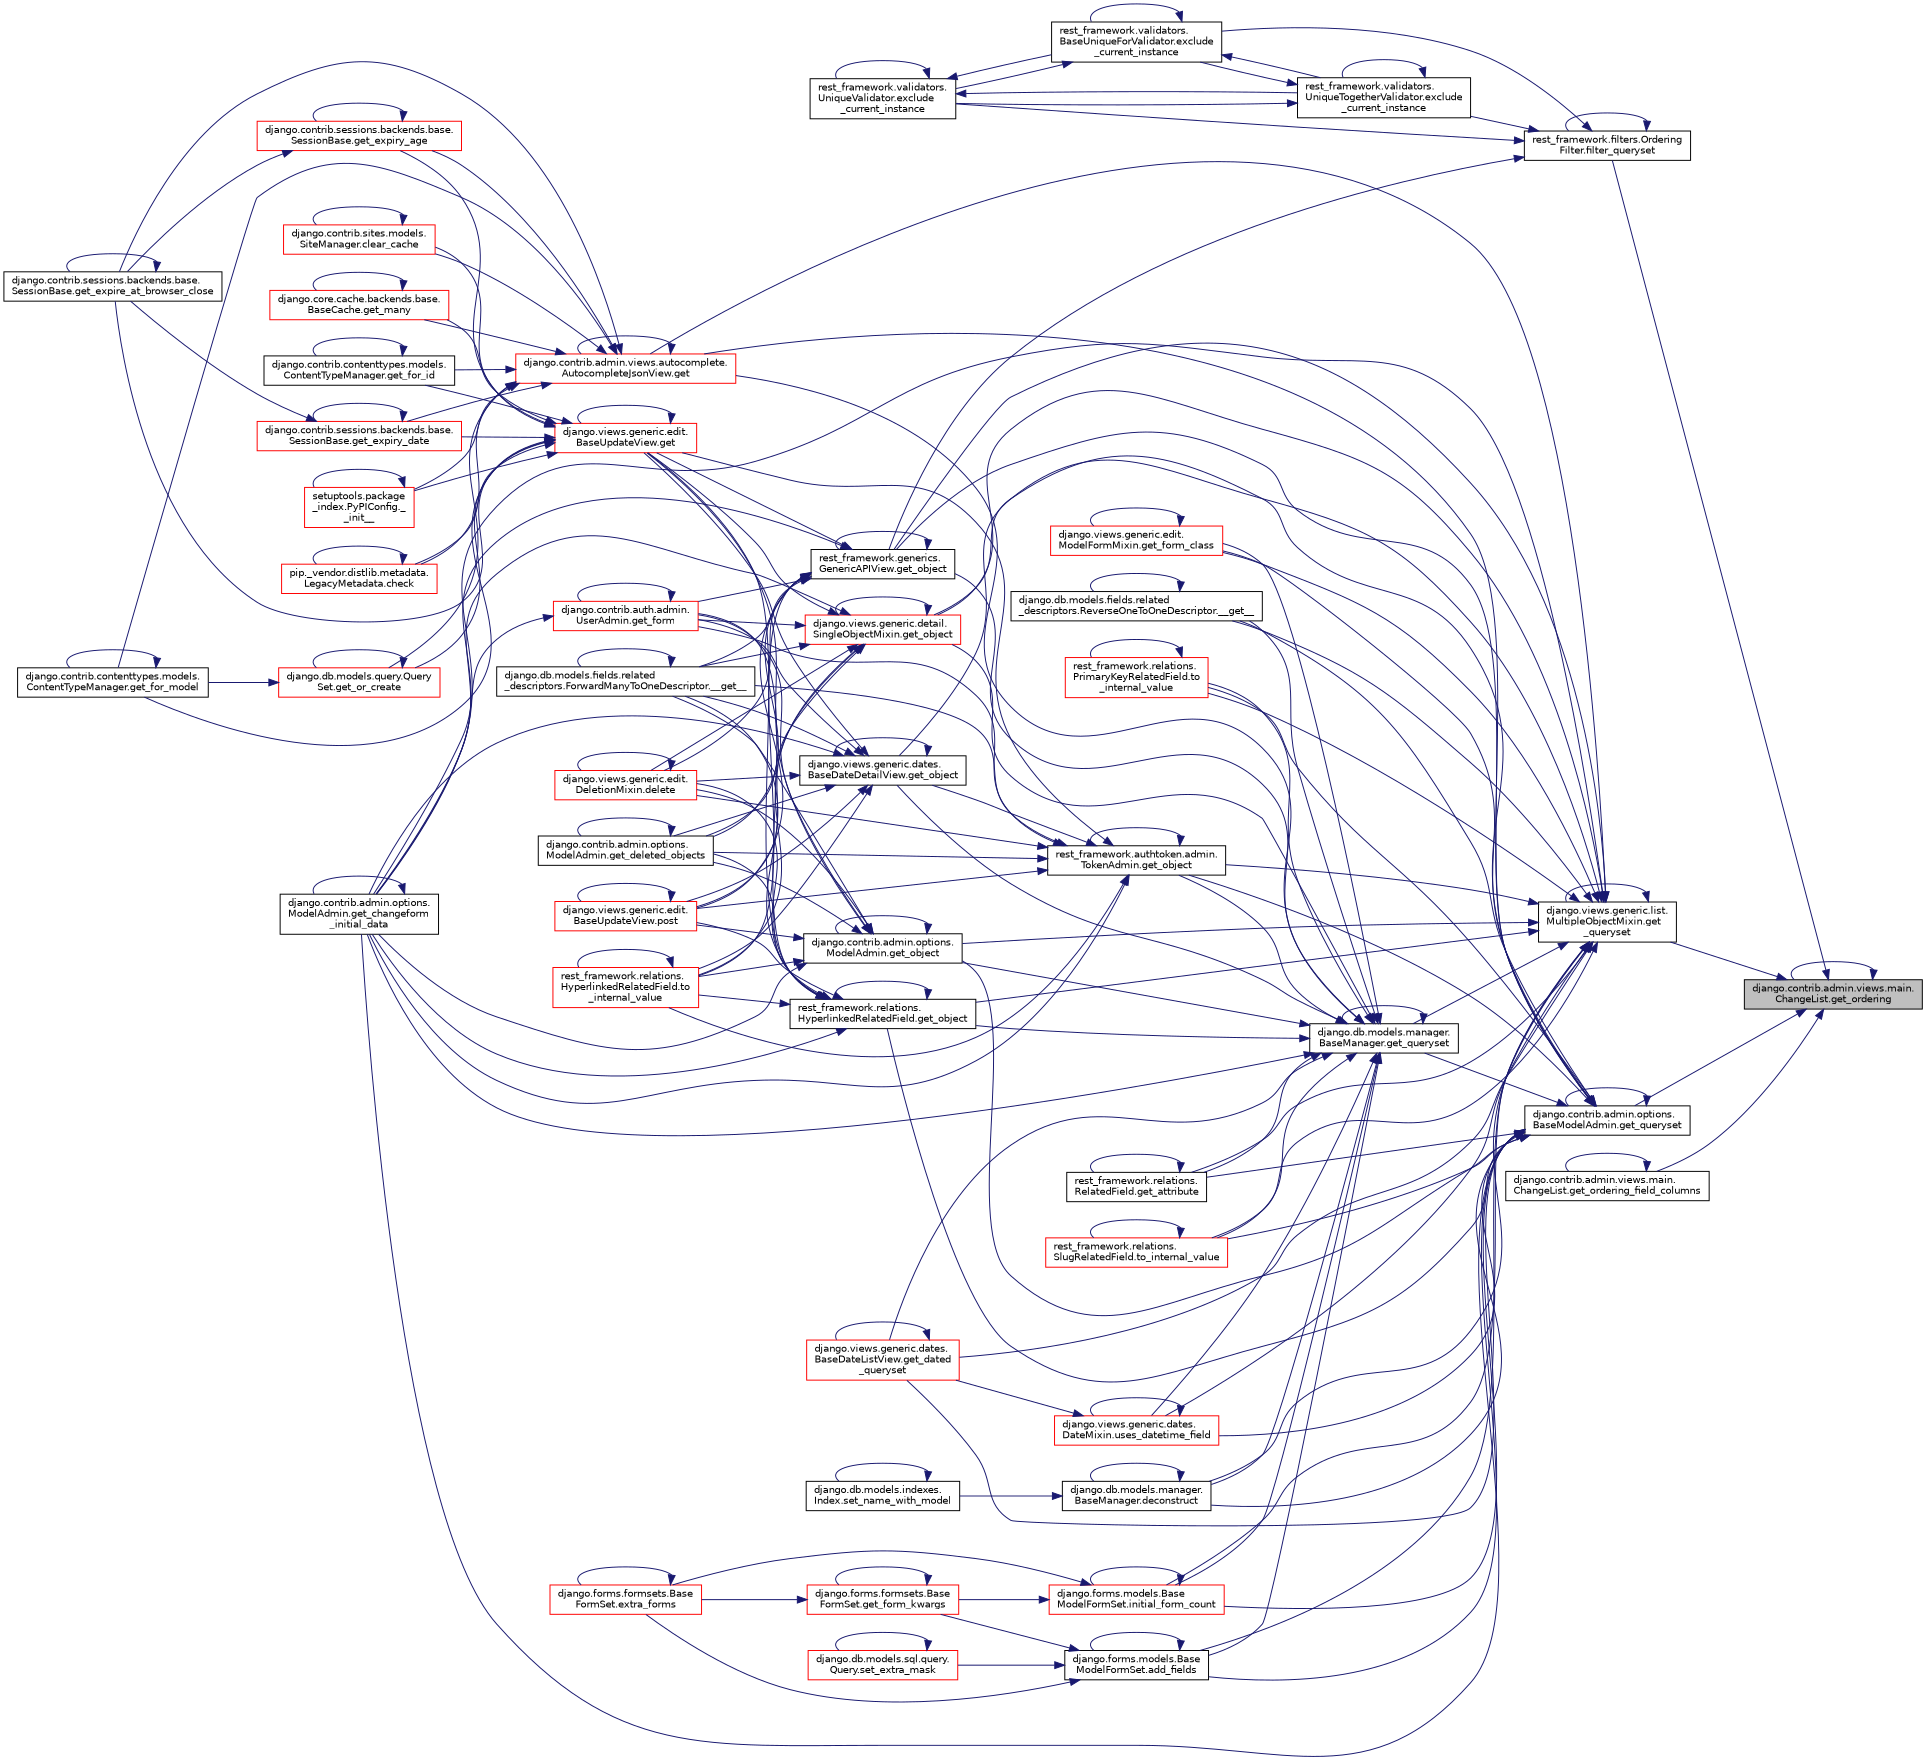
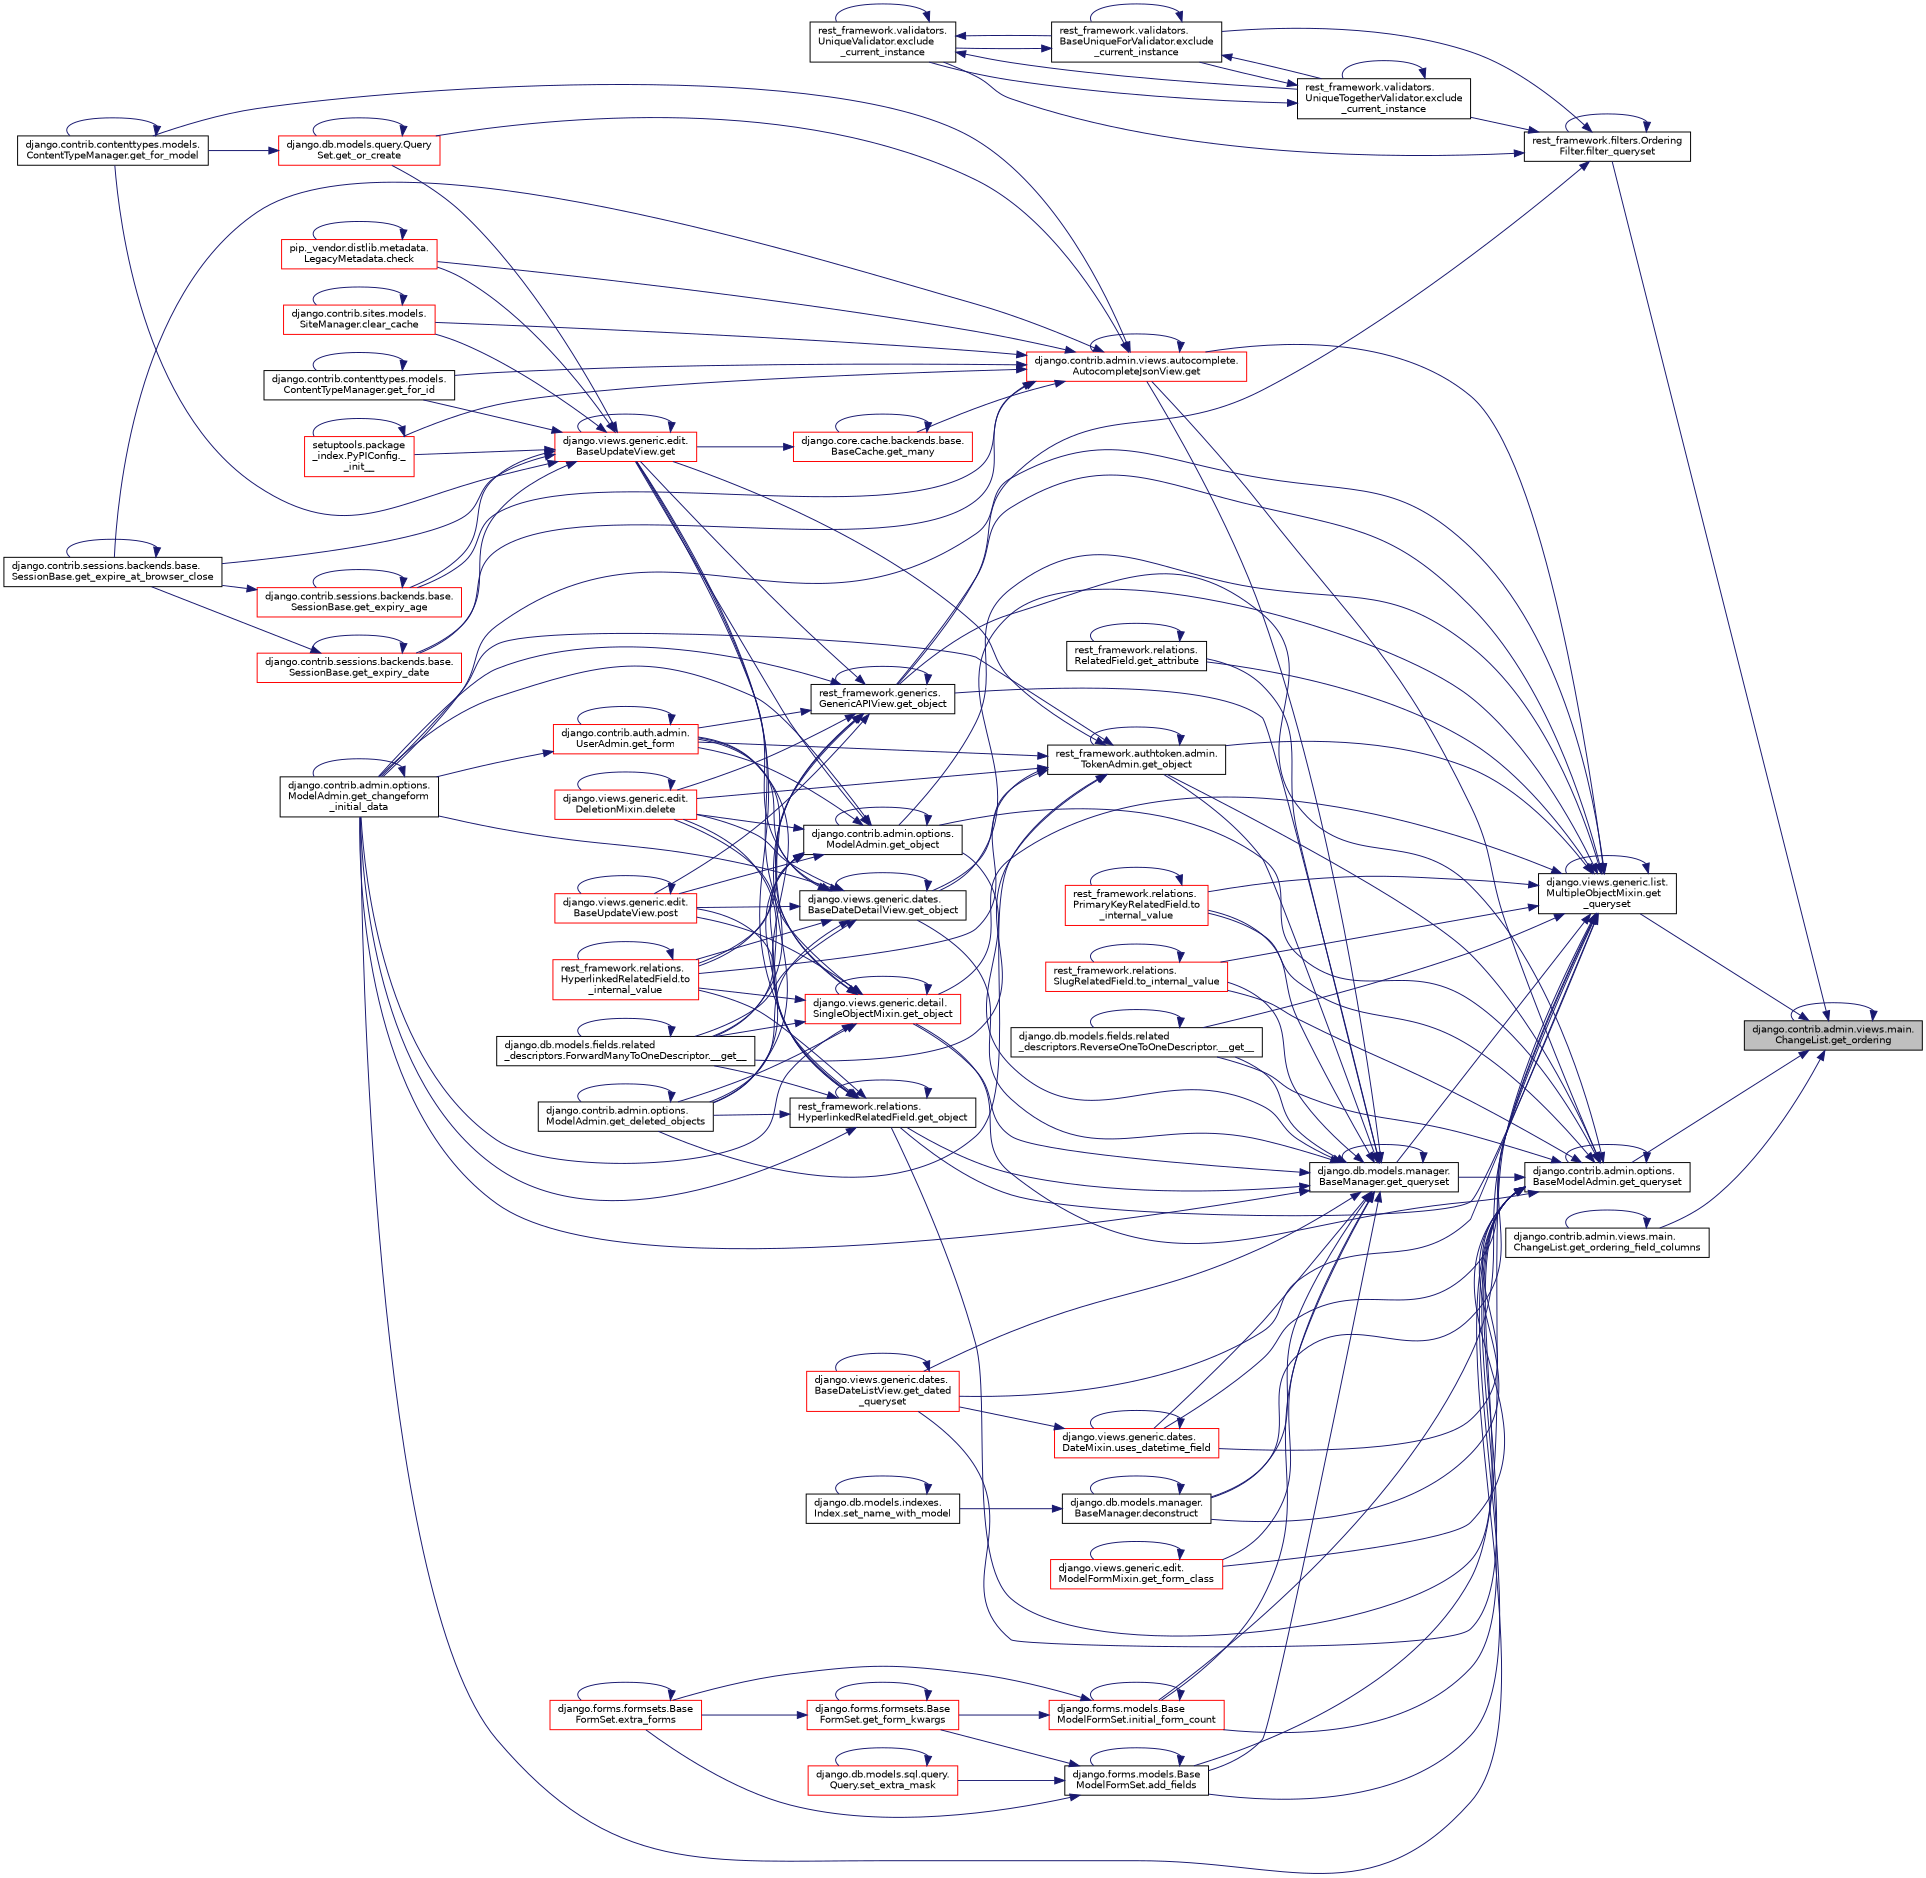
edge "django.core.cache.backends.base. BaseCache.get_many" -> "django.views.generic.edit. BaseUpdateView.get": reversed
edge "django.views.generic.edit. ModelFormMixin.get_form_class" -> "django.views.generic.list. MultipleObjectMixin.get _queryset": removed
edge "django.views.generic.edit. BaseUpdateView.post" -> "rest_framework.authtoken.admin. TokenAdmin.get_object": removed
edge "rest_framework.relations. RelatedField.get_attribute" -> "django.contrib.admin.options. BaseModelAdmin.get_queryset": removed
